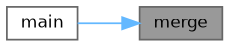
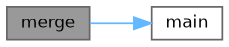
edge "main" -> "merge": reversed
